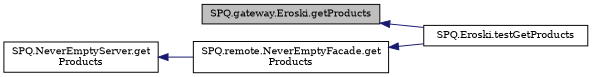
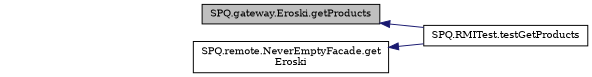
node "SPQ.Eroski.testGetProducts": label "SPQ.Eroski.testGetProducts" -> "SPQ.RMITest.testGetProducts"
node "SPQ.NeverEmptyServer.get Products": removed
node "SPQ.remote.NeverEmptyFacade.get Products": label "SPQ.remote.NeverEmptyFacade.get Products" -> "SPQ.remote.NeverEmptyFacade.get Eroski"
